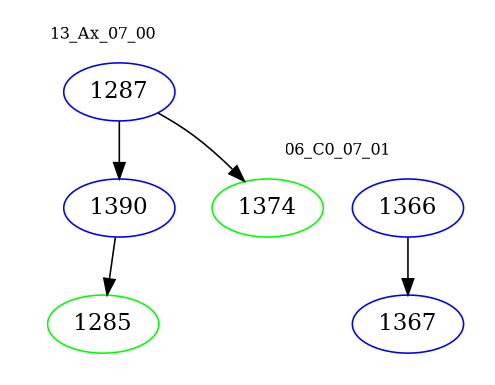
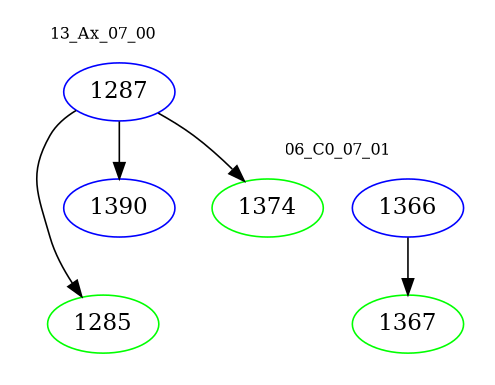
edge "1390" -> "1285": now "1287" -> "1285"
node "1367": color blue -> green
